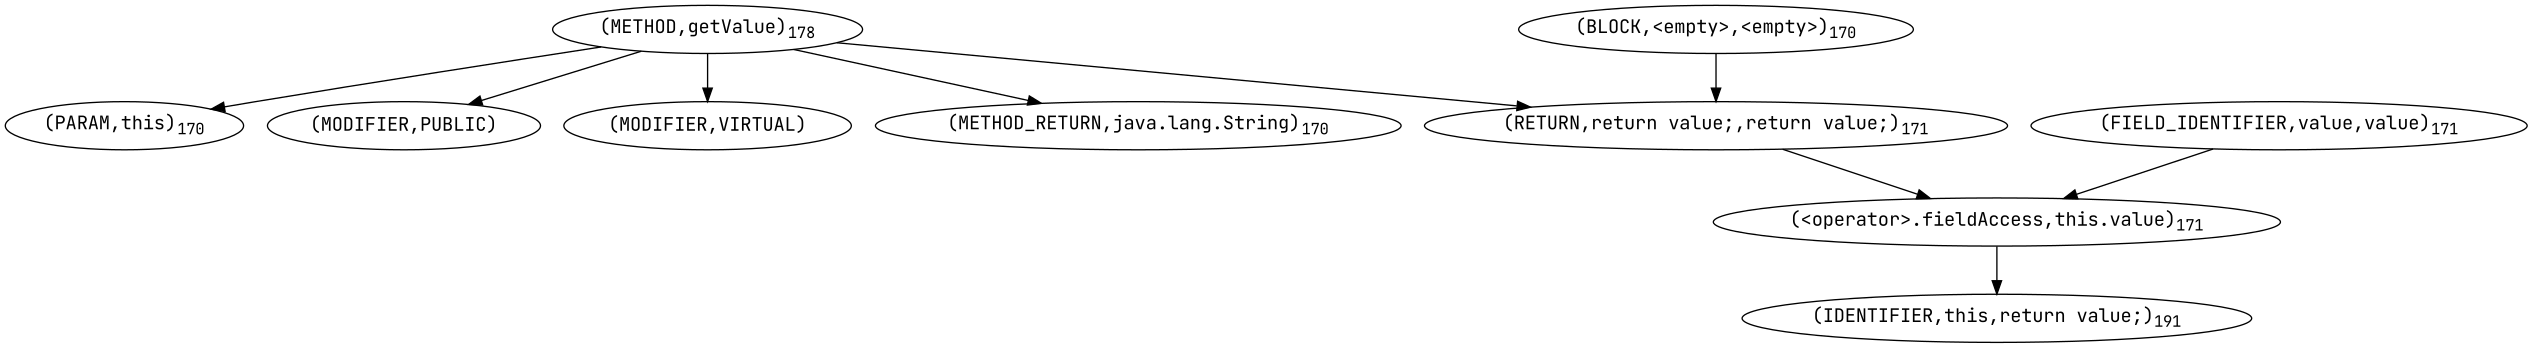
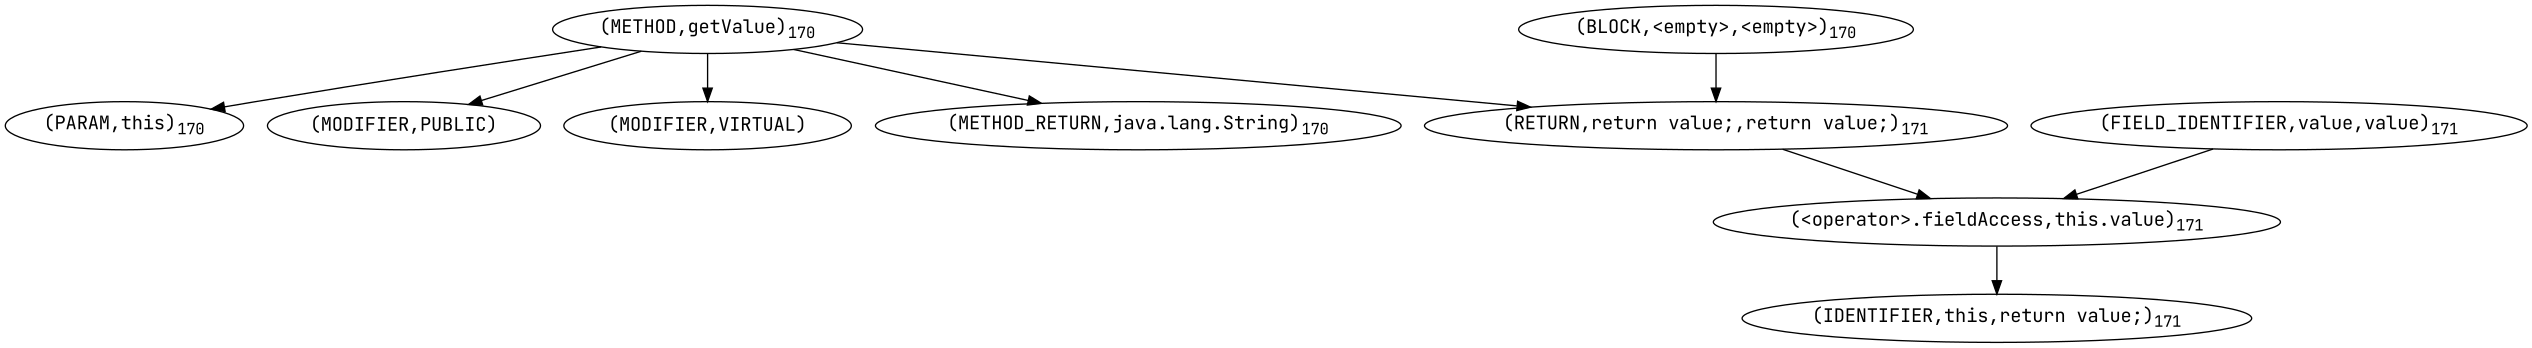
node "(METHOD,getValue)": text "178" -> "170"
node "(IDENTIFIER,this,return value;)": text "191" -> "171"
